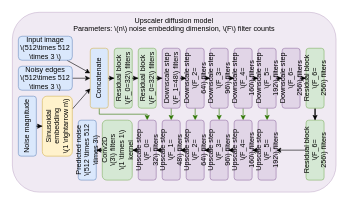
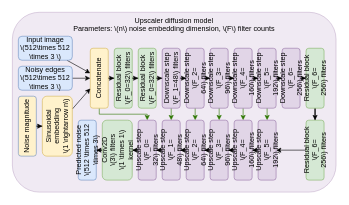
node "Concatenate": fillcolor #dae8fc -> #fff2cc
node "Noise magnitude": fillcolor #dae8fc -> #fff2cc
